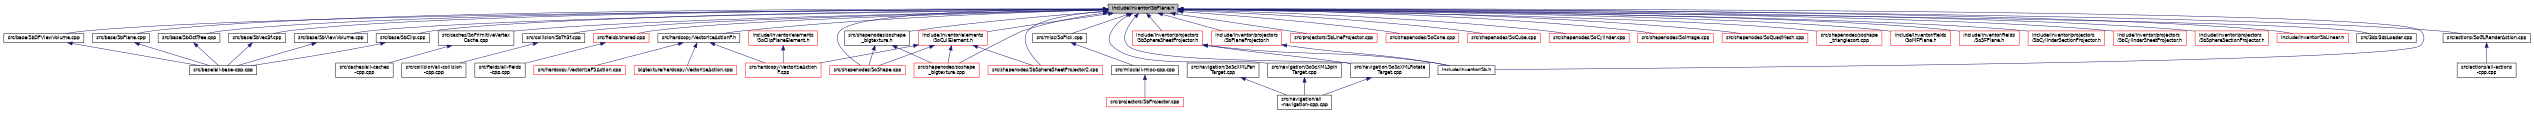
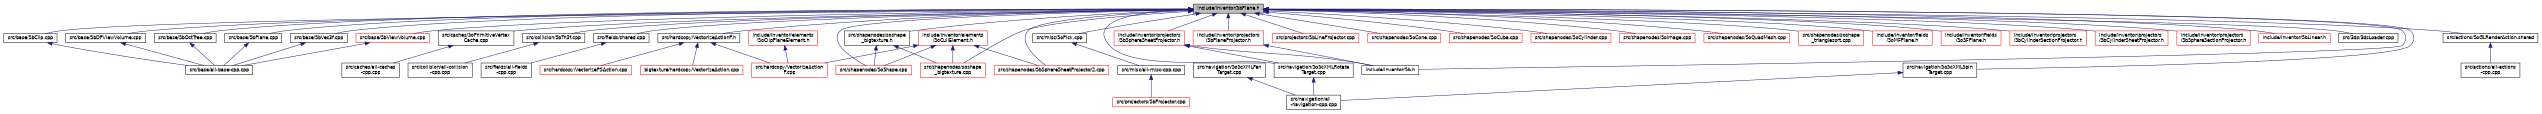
edge "include/Inventor/elements /SoCullElement.h" -> "include/Inventor/SbPlane.h": removed
node "src/base/SbViewVolume.cpp": color black -> red
node "src/fields/shared.cpp": color red -> black
node "src/actions/SoGLRenderAction.cpp": label "src/actions/SoGLRenderAction.cpp" -> "src/actions/SoGLRenderAction.shared"
